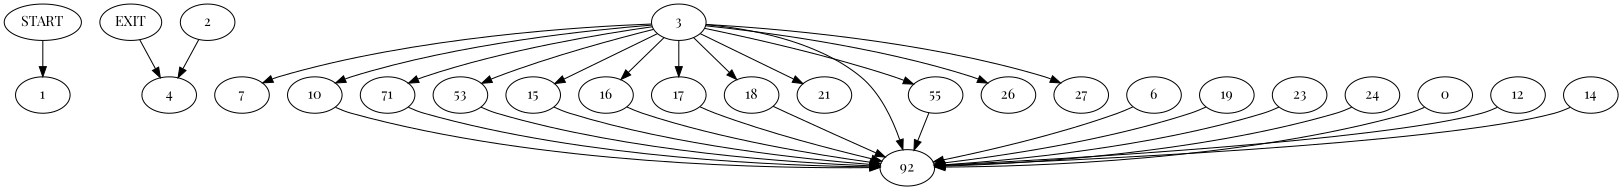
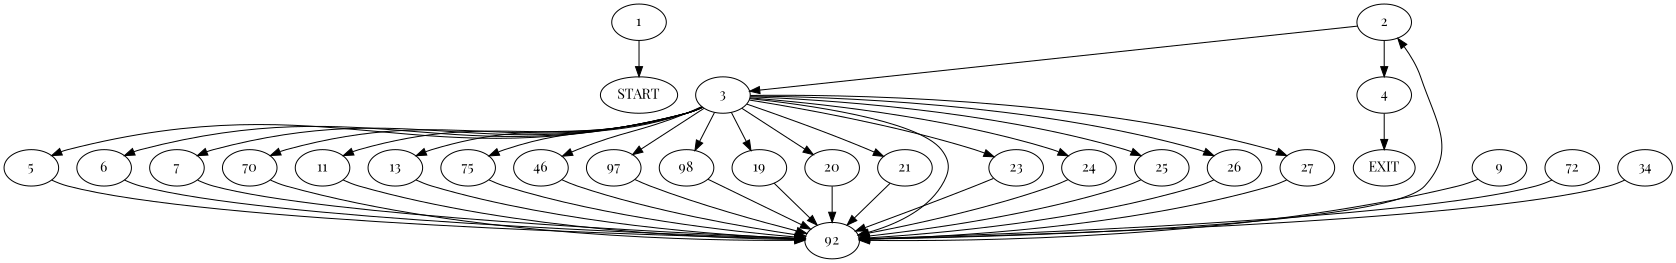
edge "START" -> "1": reversed
edge "EXIT" -> "4": reversed
edge "2" -> "3": added
node "10": label "10" -> "70"
node "71": label "71" -> "11"
node "53": label "53" -> "13"
node "15": label "15" -> "75"
node "16": label "16" -> "46"
node "17": label "17" -> "97"
node "18": label "18" -> "98"
node "55": label "55" -> "25"
node "0": label "0" -> "9"
node "12": label "12" -> "72"
node "14": label "14" -> "34"
edge "3" -> "24": added
edge "3" -> "23": added
edge "3" -> "19": added
edge "3" -> "6": added
node "5": added
node "20": added
edge "21" -> "92": added
edge "7" -> "92": added
edge "26" -> "92": added
edge "27" -> "92": added
edge "92" -> "2": added
